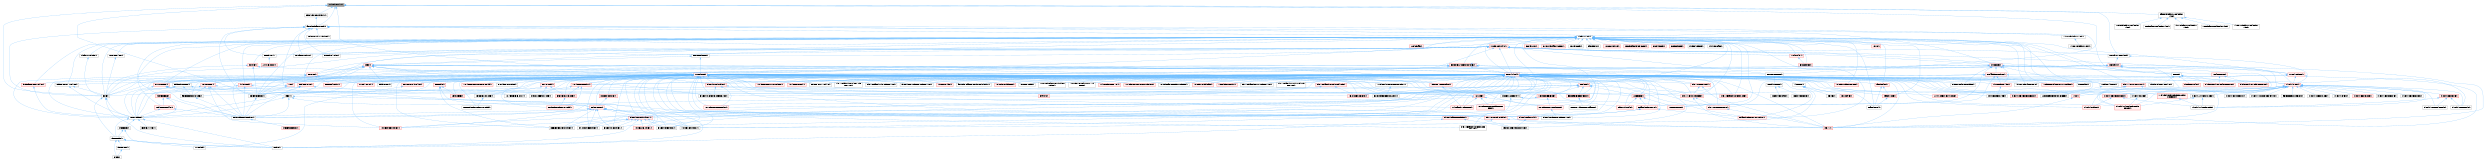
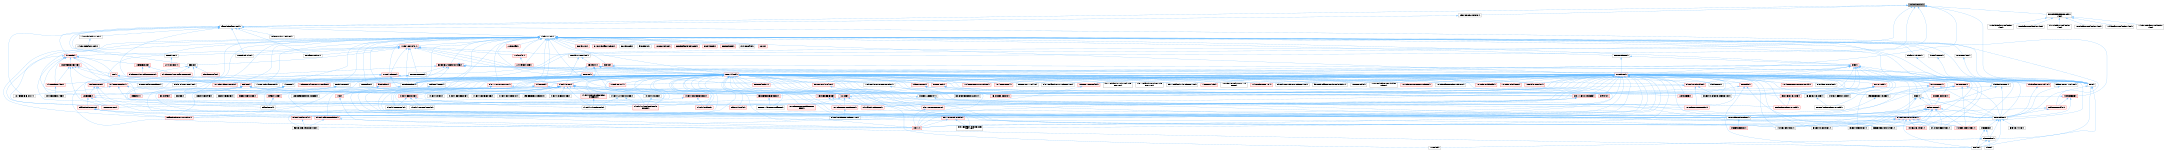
node "GenericPlatformApplication Misc.h": label "GenericPlatformApplication Misc.h" -> "BPVariableDragDropAction Misc.h"
node "NullPlatformApplicationMisc.h": added
node "BiquadFilter.h": label "BiquadFilter.h" -> "AnimGraphNode.h"
node "RigVMEdGraphFunctionRefNode.h": label "RigVMEdGraphFunctionRefNode.h" -> "PropertyPath.h"
node "RigVMPropertyPath.h": label "RigVMPropertyPath.h" -> "AddComponent.h"
edge "Core.h" -> "ObjectMemoryAnalyzer.h": now "Core.h" -> "ThreadingBase.h"
node "StatsSystemTypes.h": added
node "RigVMEdGraphVariableNode.h": label "RigVMEdGraphVariableNode.h" -> "Selection.h"
node "AnimNode_LiveLinkPose.h": removed
node "LiveLinkFramePreProcessor.h": removed
node "MyBlueprintItemDragDropAction Processor.h": label "MyBlueprintItemDragDropAction Processor.h" -> "LiveLinkFrameInterpolation Processor.h"
node "LiveLinkInputDeviceRigUnits.h": removed
node "LiveLinkBasicTypes.h": removed
node "SlateExtras.h": removed
